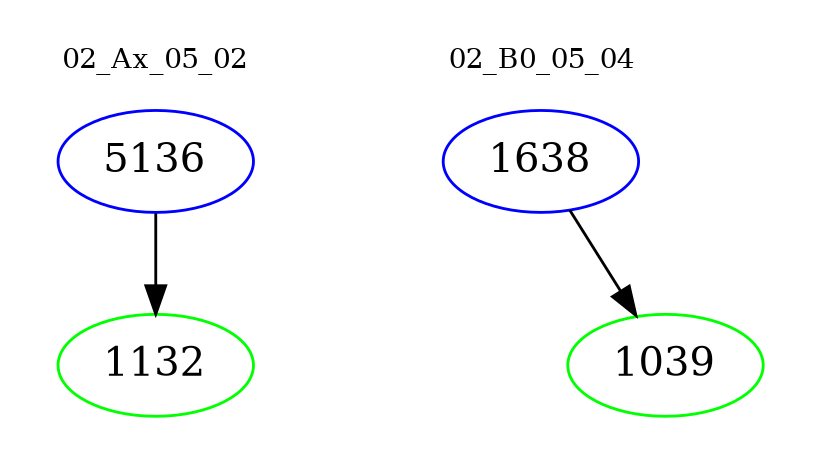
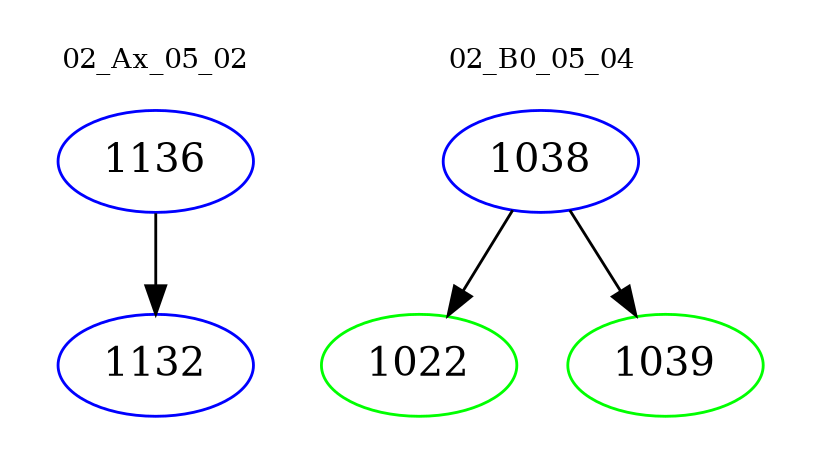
node "5136": label "5136" -> "1136"
node "1638": label "1638" -> "1038"
node "1132": color green -> blue
node "1022": added
